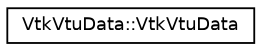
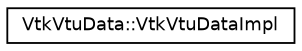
node "VtkVtuData::VtkVtuData": label "VtkVtuData::VtkVtuData" -> "VtkVtuData::VtkVtuDataImpl"
